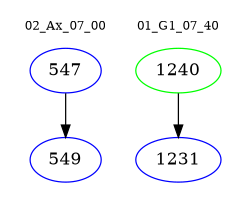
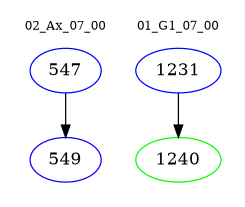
cluster "01_G1_07_40": label "01_G1_07_40" -> "01_G1_07_00"
edge "1240" -> "1231": reversed
